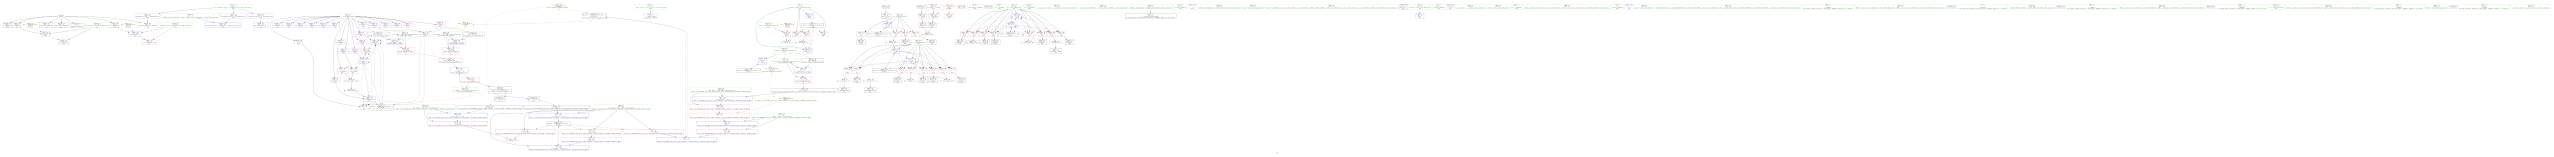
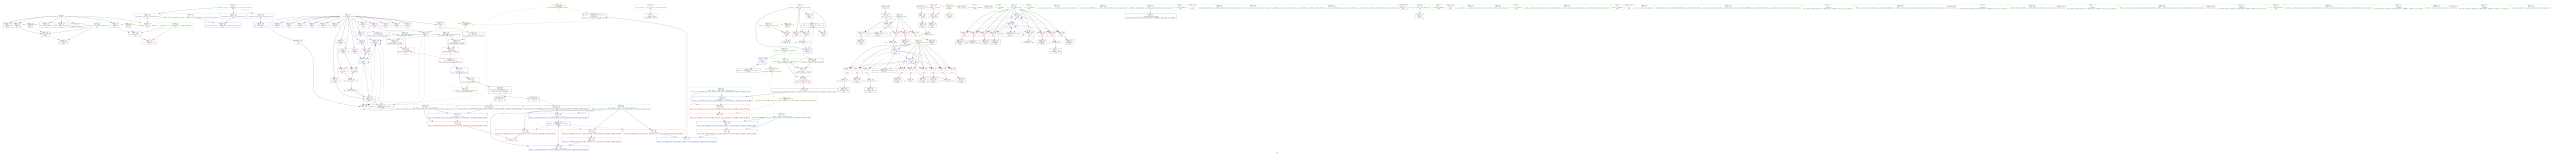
node "NodeID: 126": added
